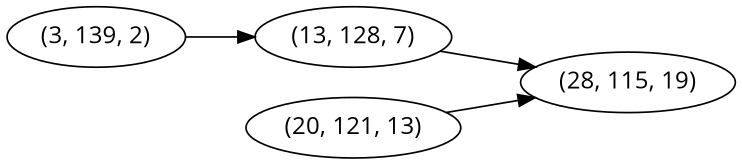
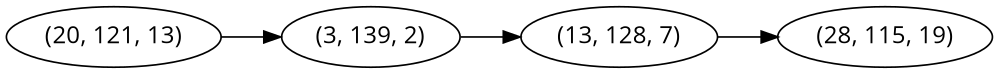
edge "(20, 121, 13)" -> "(28, 115, 19)": now "(20, 121, 13)" -> "(3, 139, 2)"
